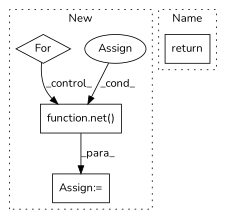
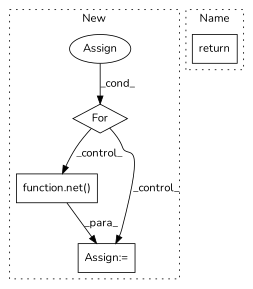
edge "Assign" -> "function.net()": now "Assign" -> "For"
edge "For" -> "Assign:=": added, label "_control_"
